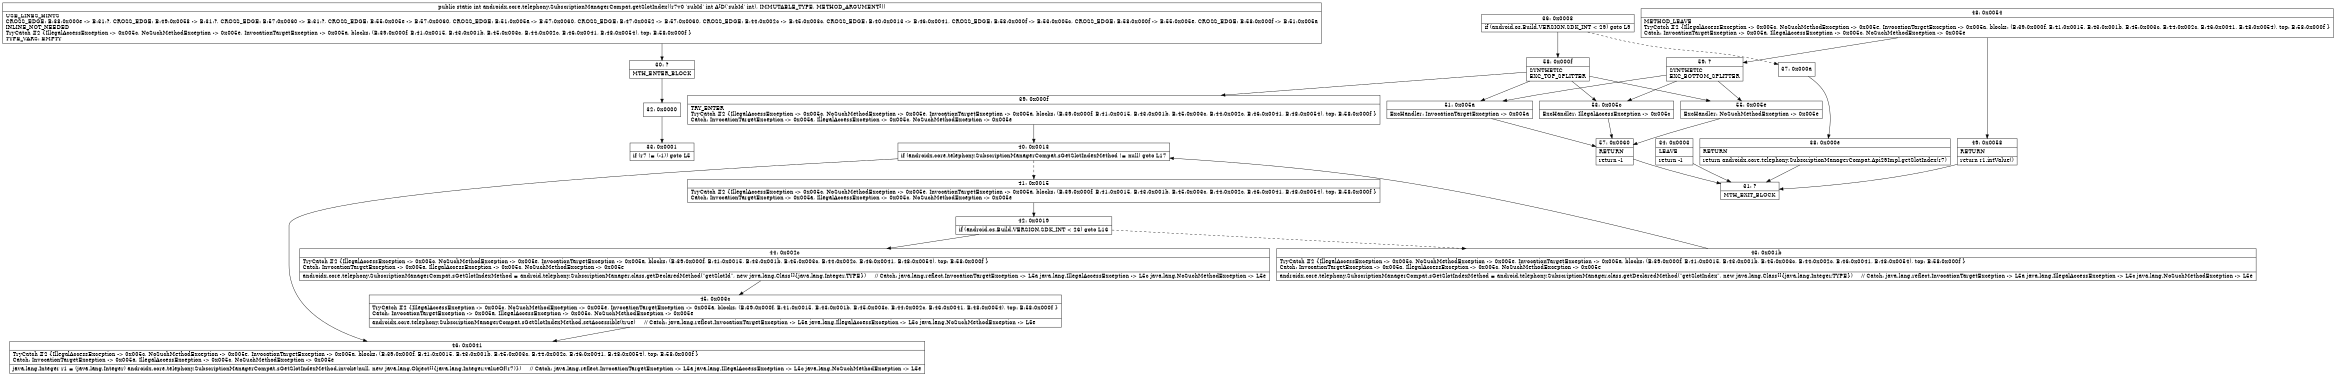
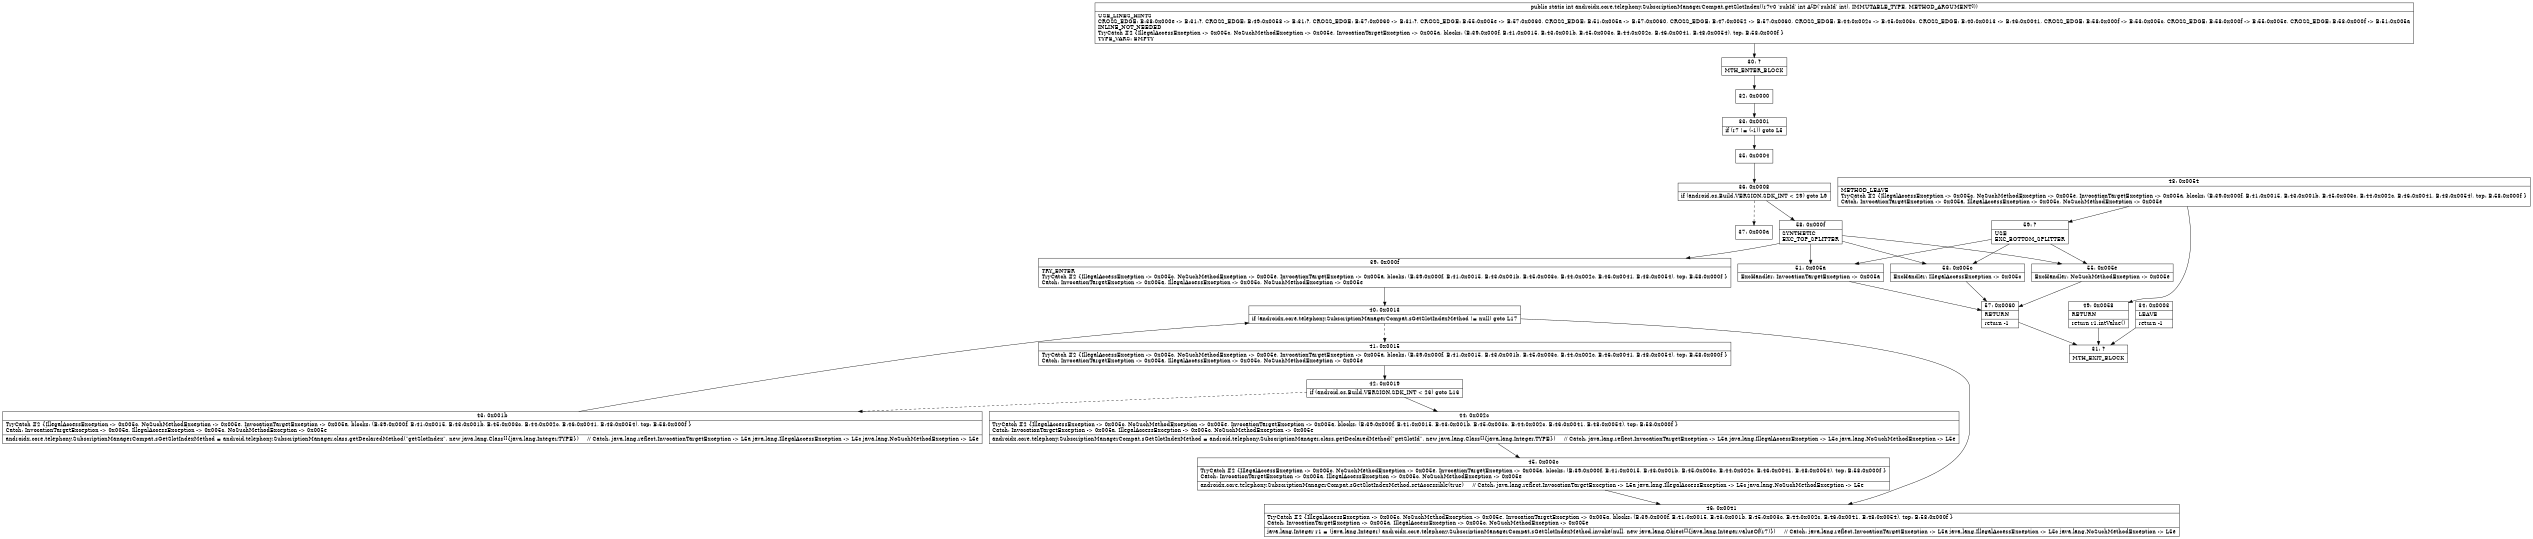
node "59: ?": text "SYNTHETIC" -> "USE"
node "38: 0x000e": removed
node "35: 0x0004": added
